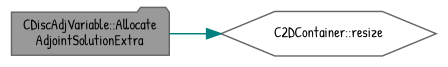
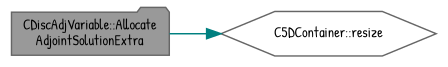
node "C2DContainer::resize": label "C2DContainer::resize" -> "C5DContainer::resize"
